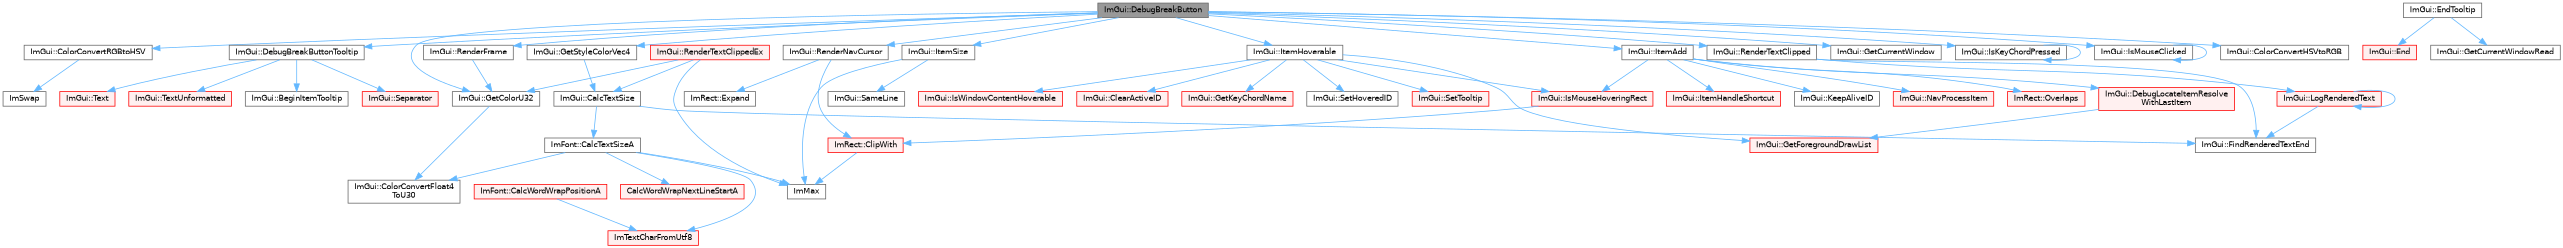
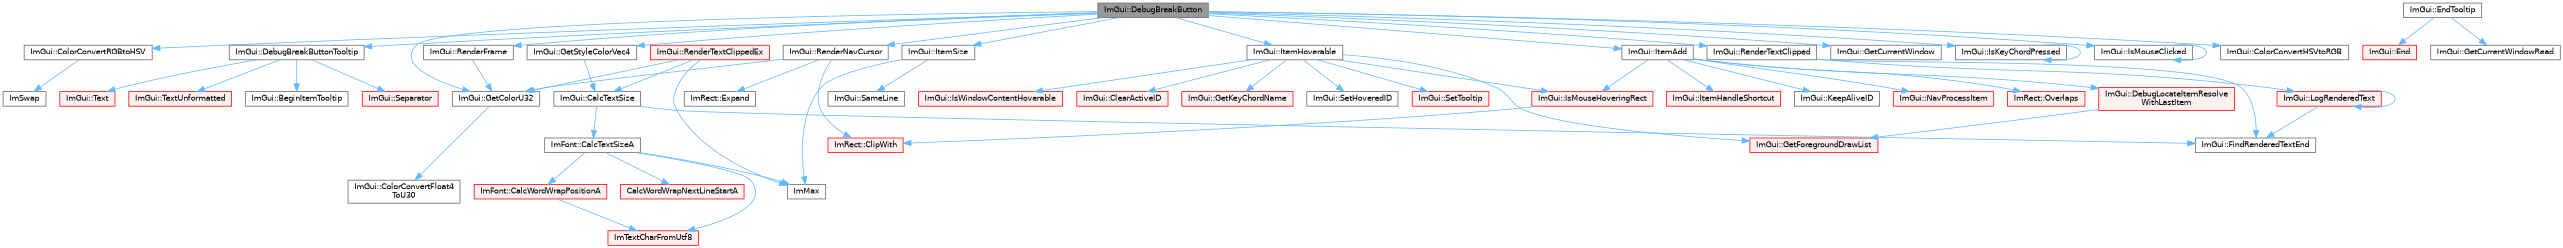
edge "ImGui::RenderNavCursor" -> "ImGui::GetColorU32": added
edge "ImFont::CalcTextSizeA" -> "ImGui::ColorConvertFloat4 ToU30": now "ImFont::CalcTextSizeA" -> "ImFont::CalcWordWrapPositionA"
edge "ImRect::ClipWith" -> "ImMax": removed
